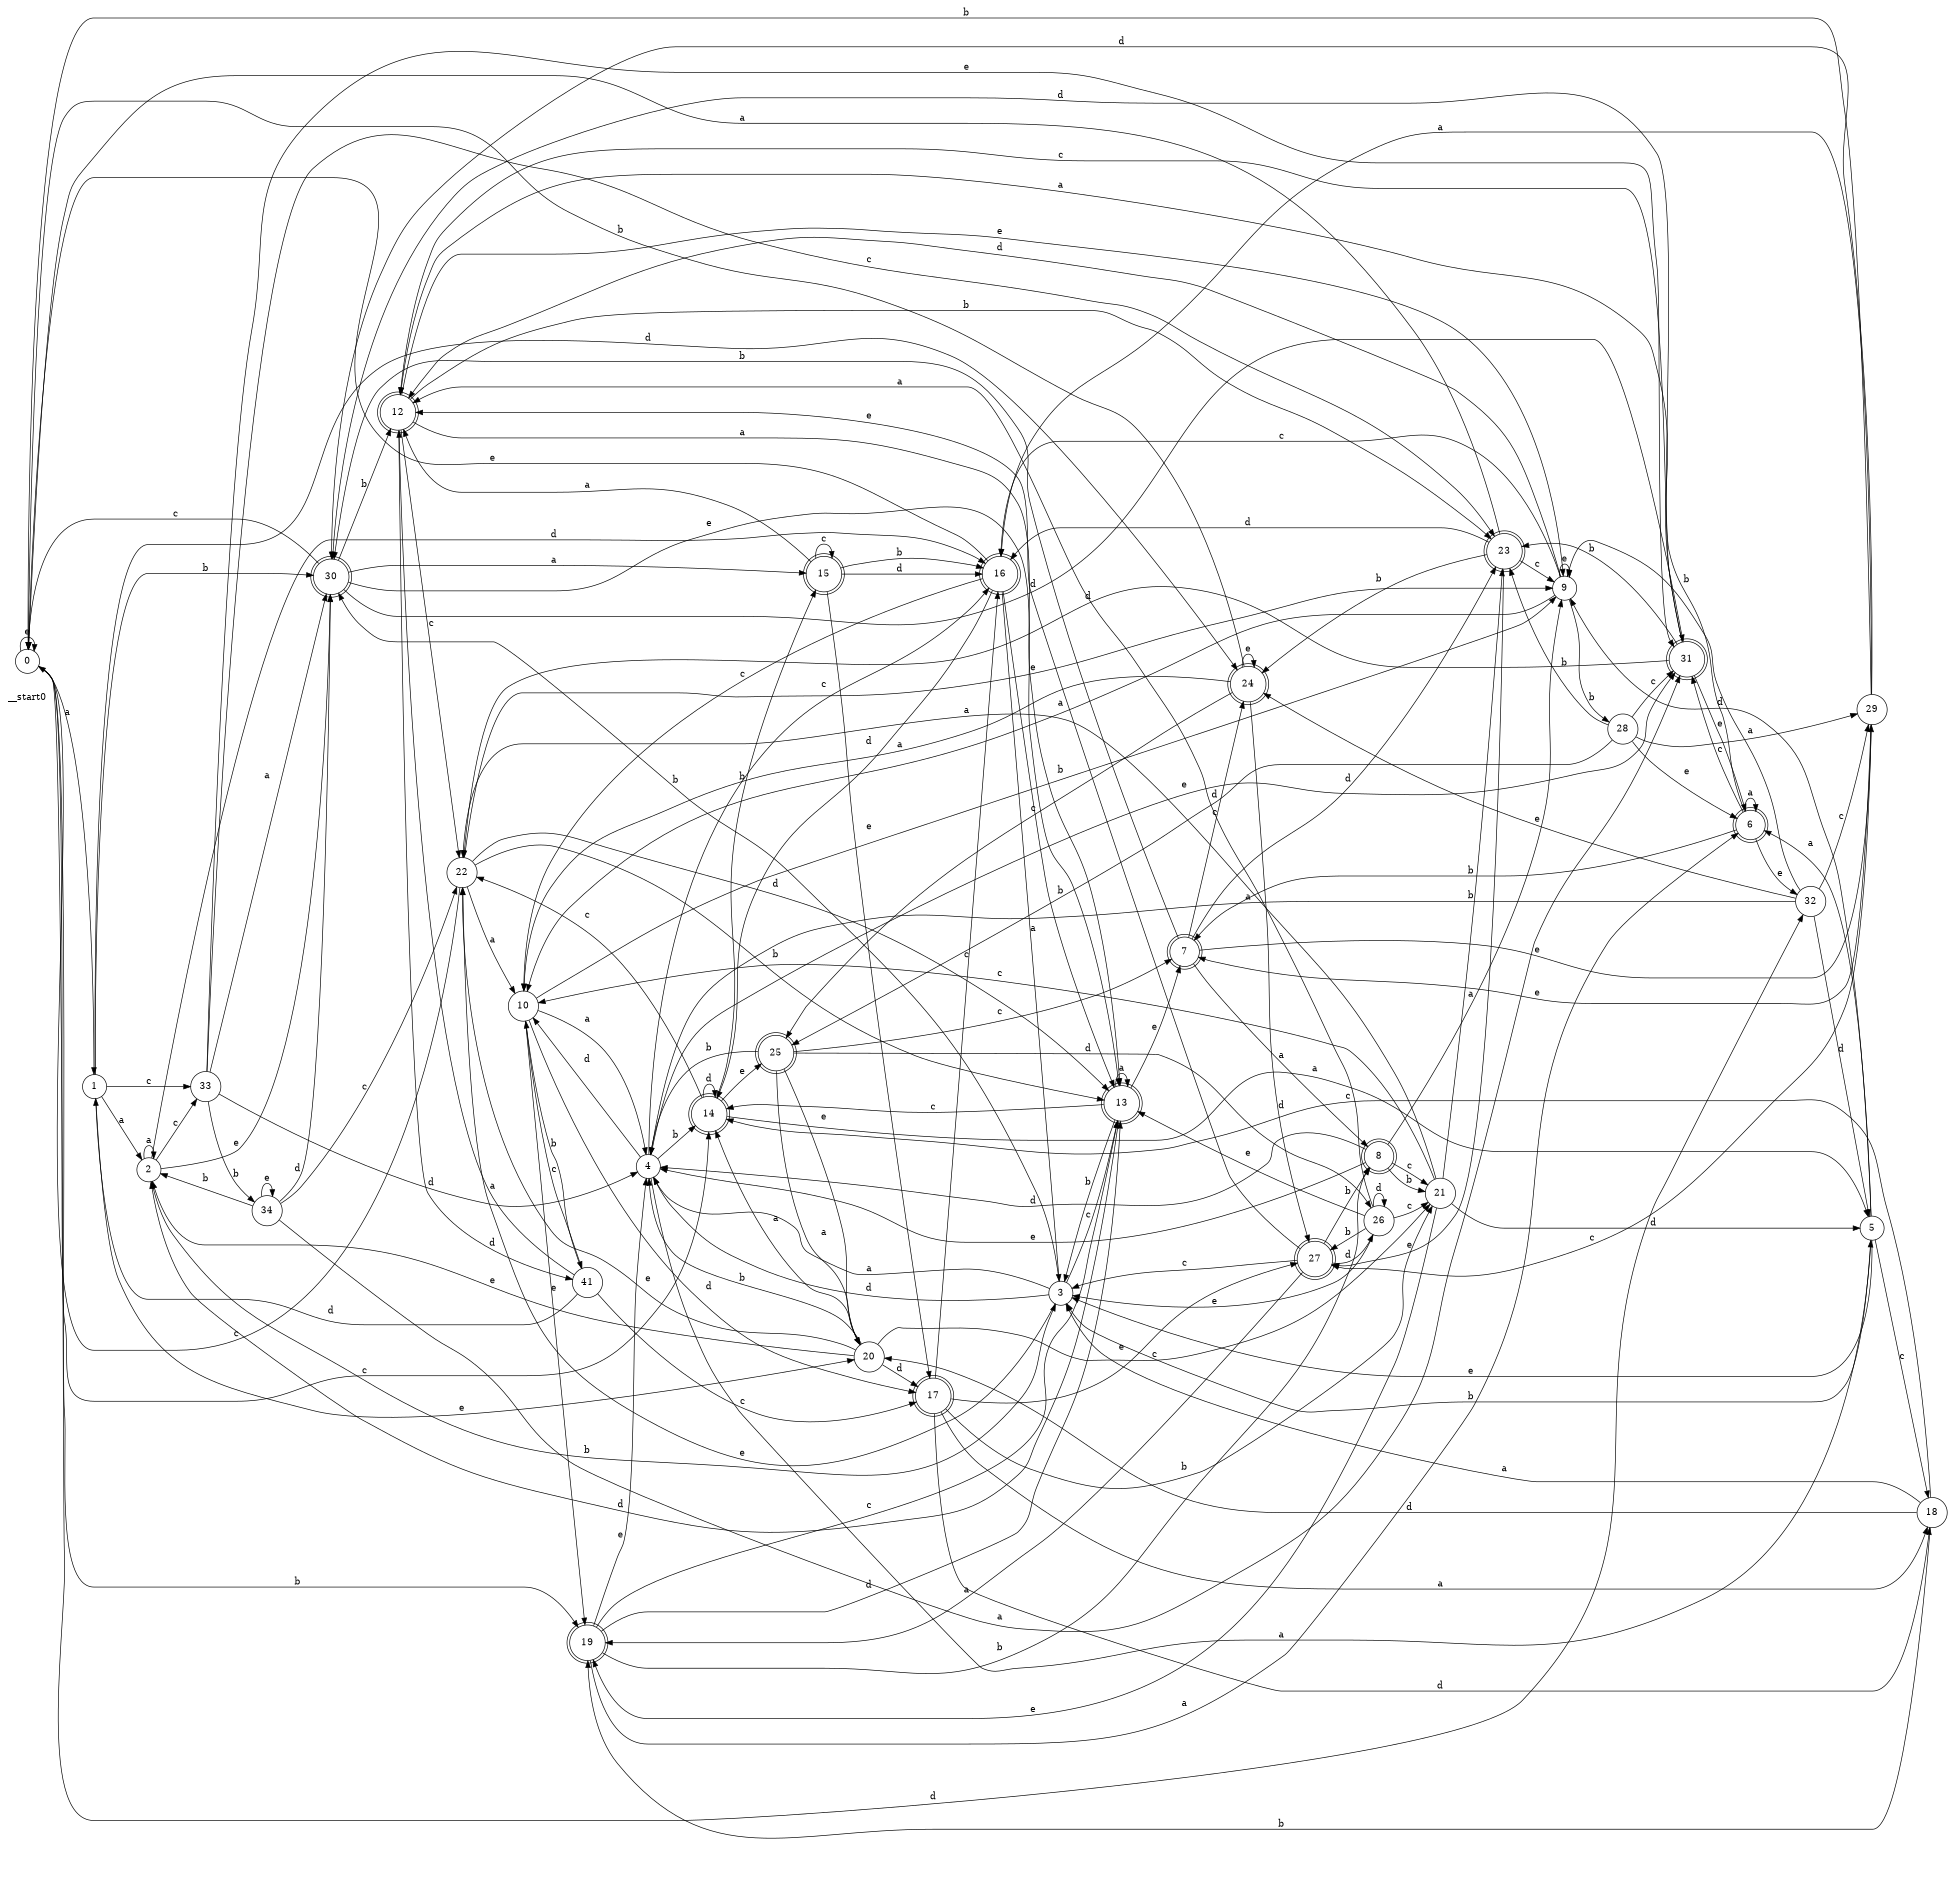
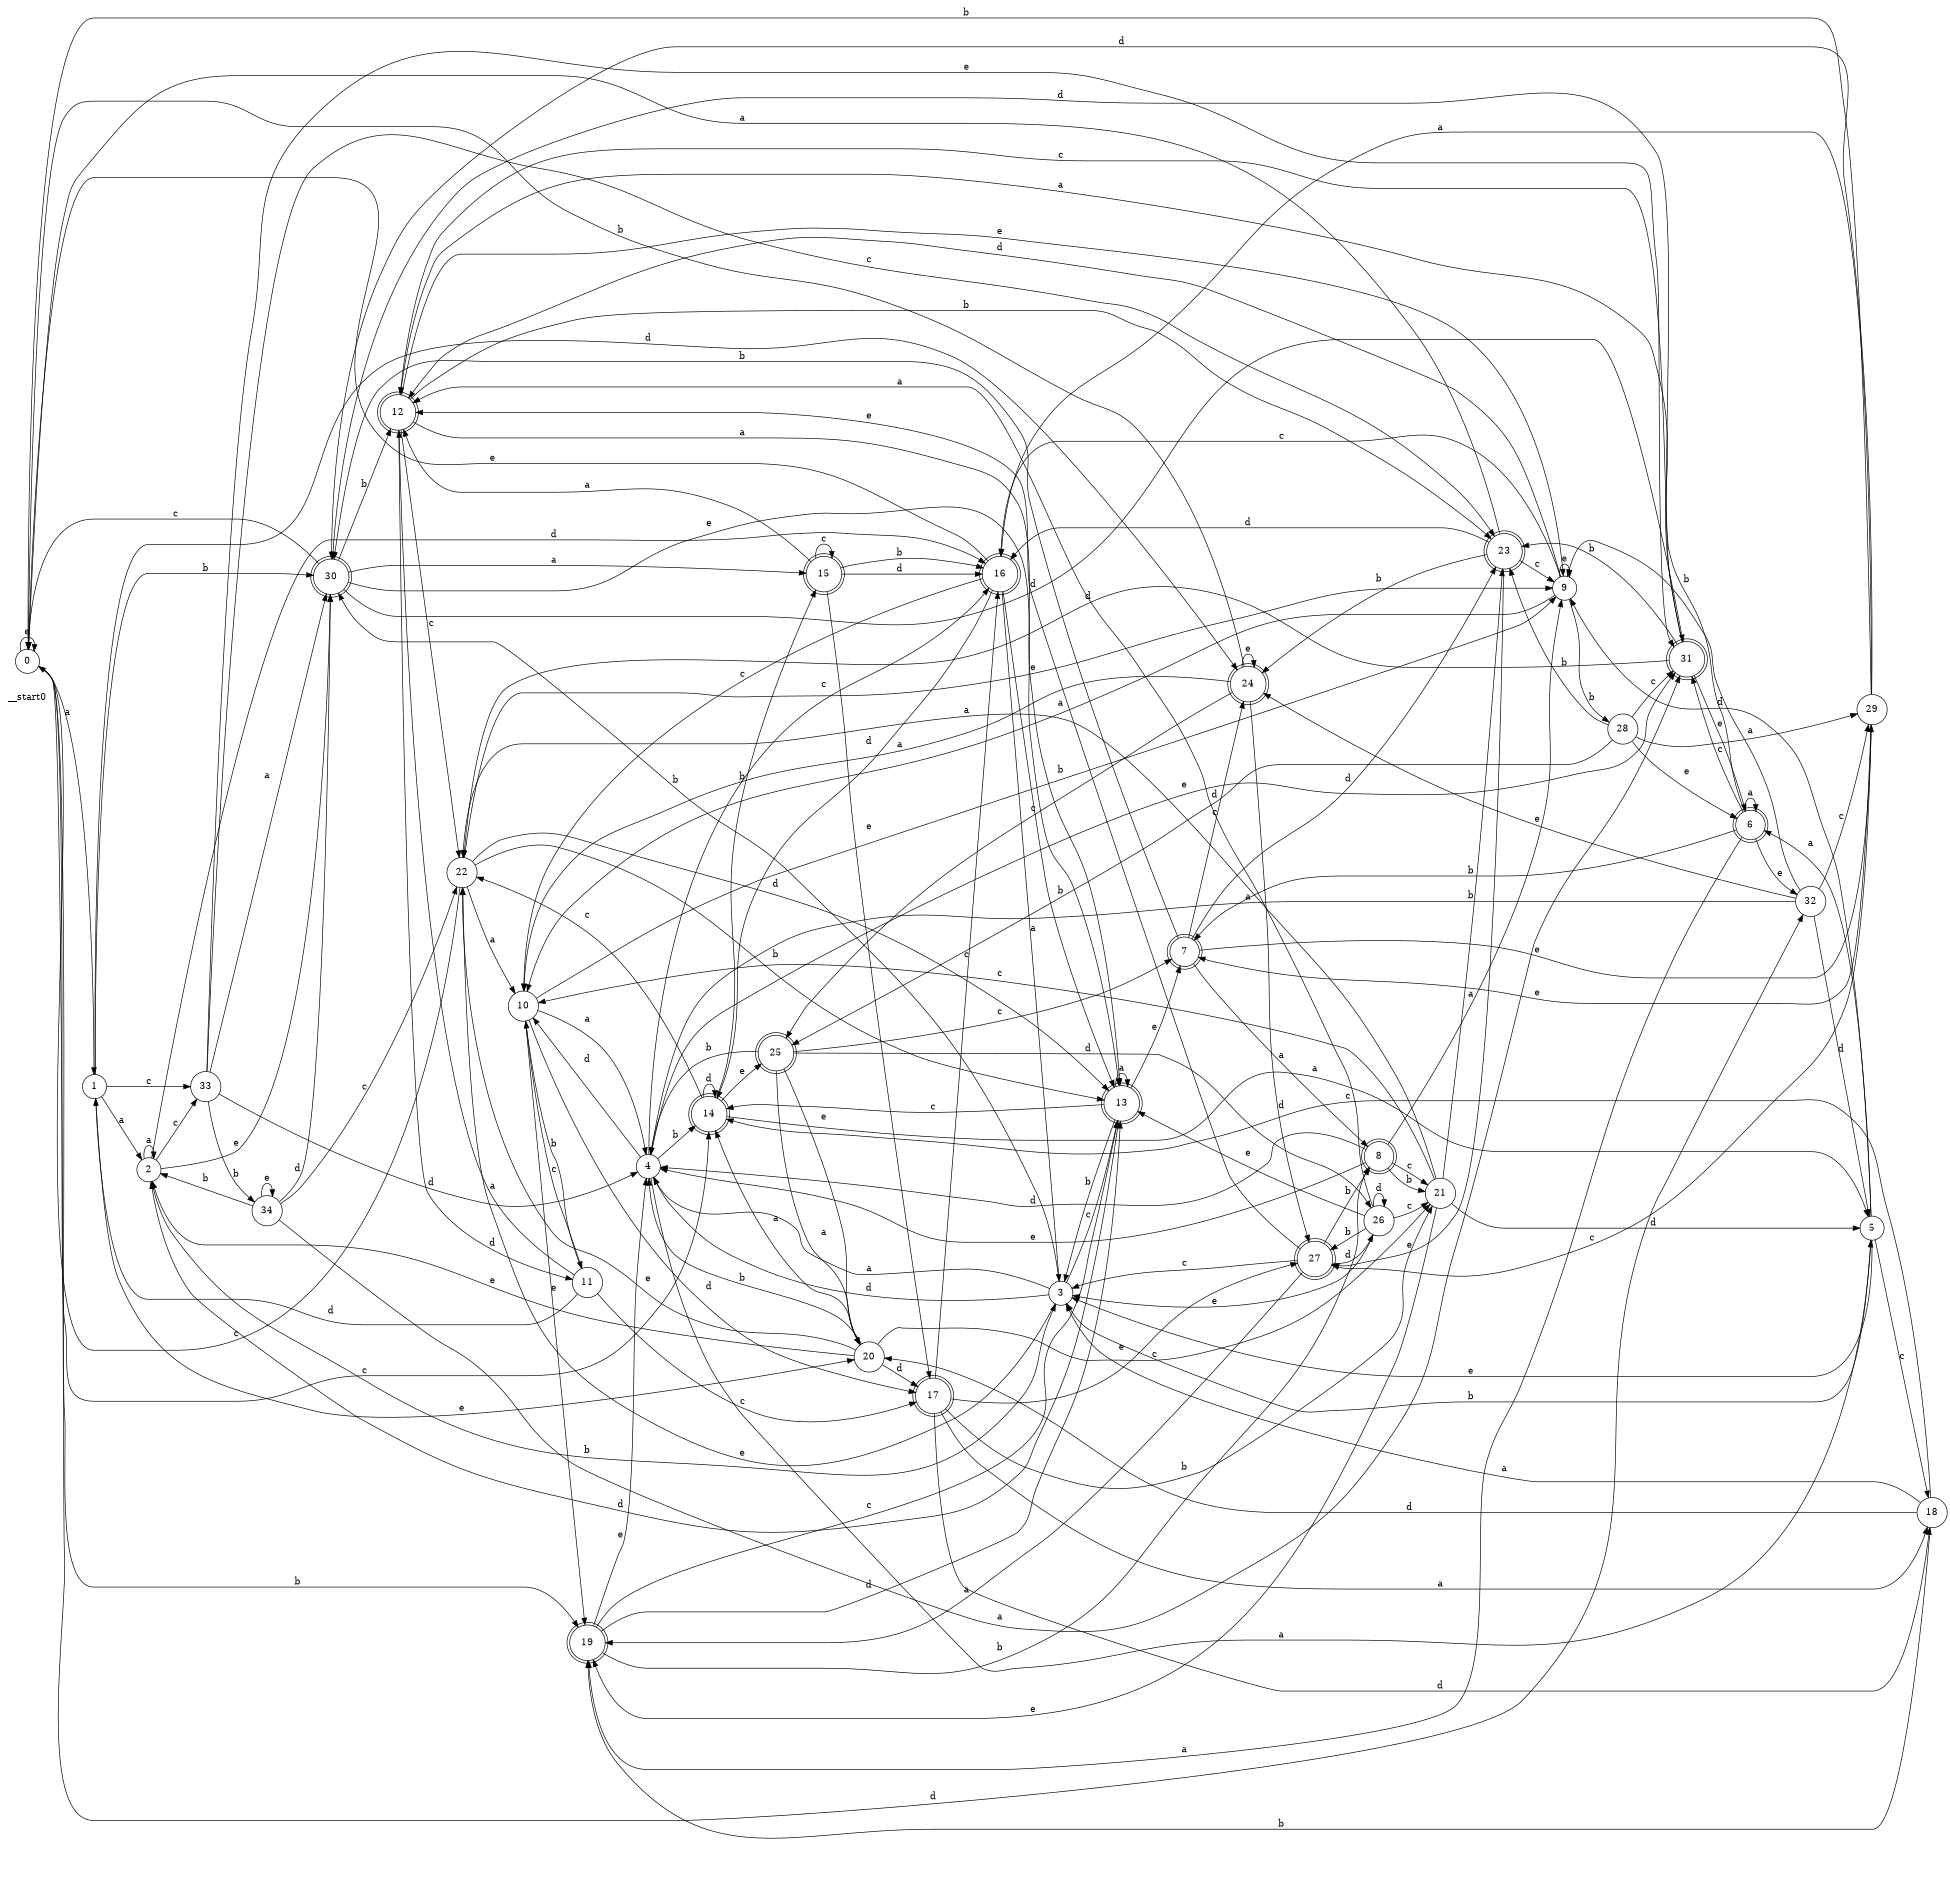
node "41": label "41" -> "11"
edge "19" -> "6": reversed
